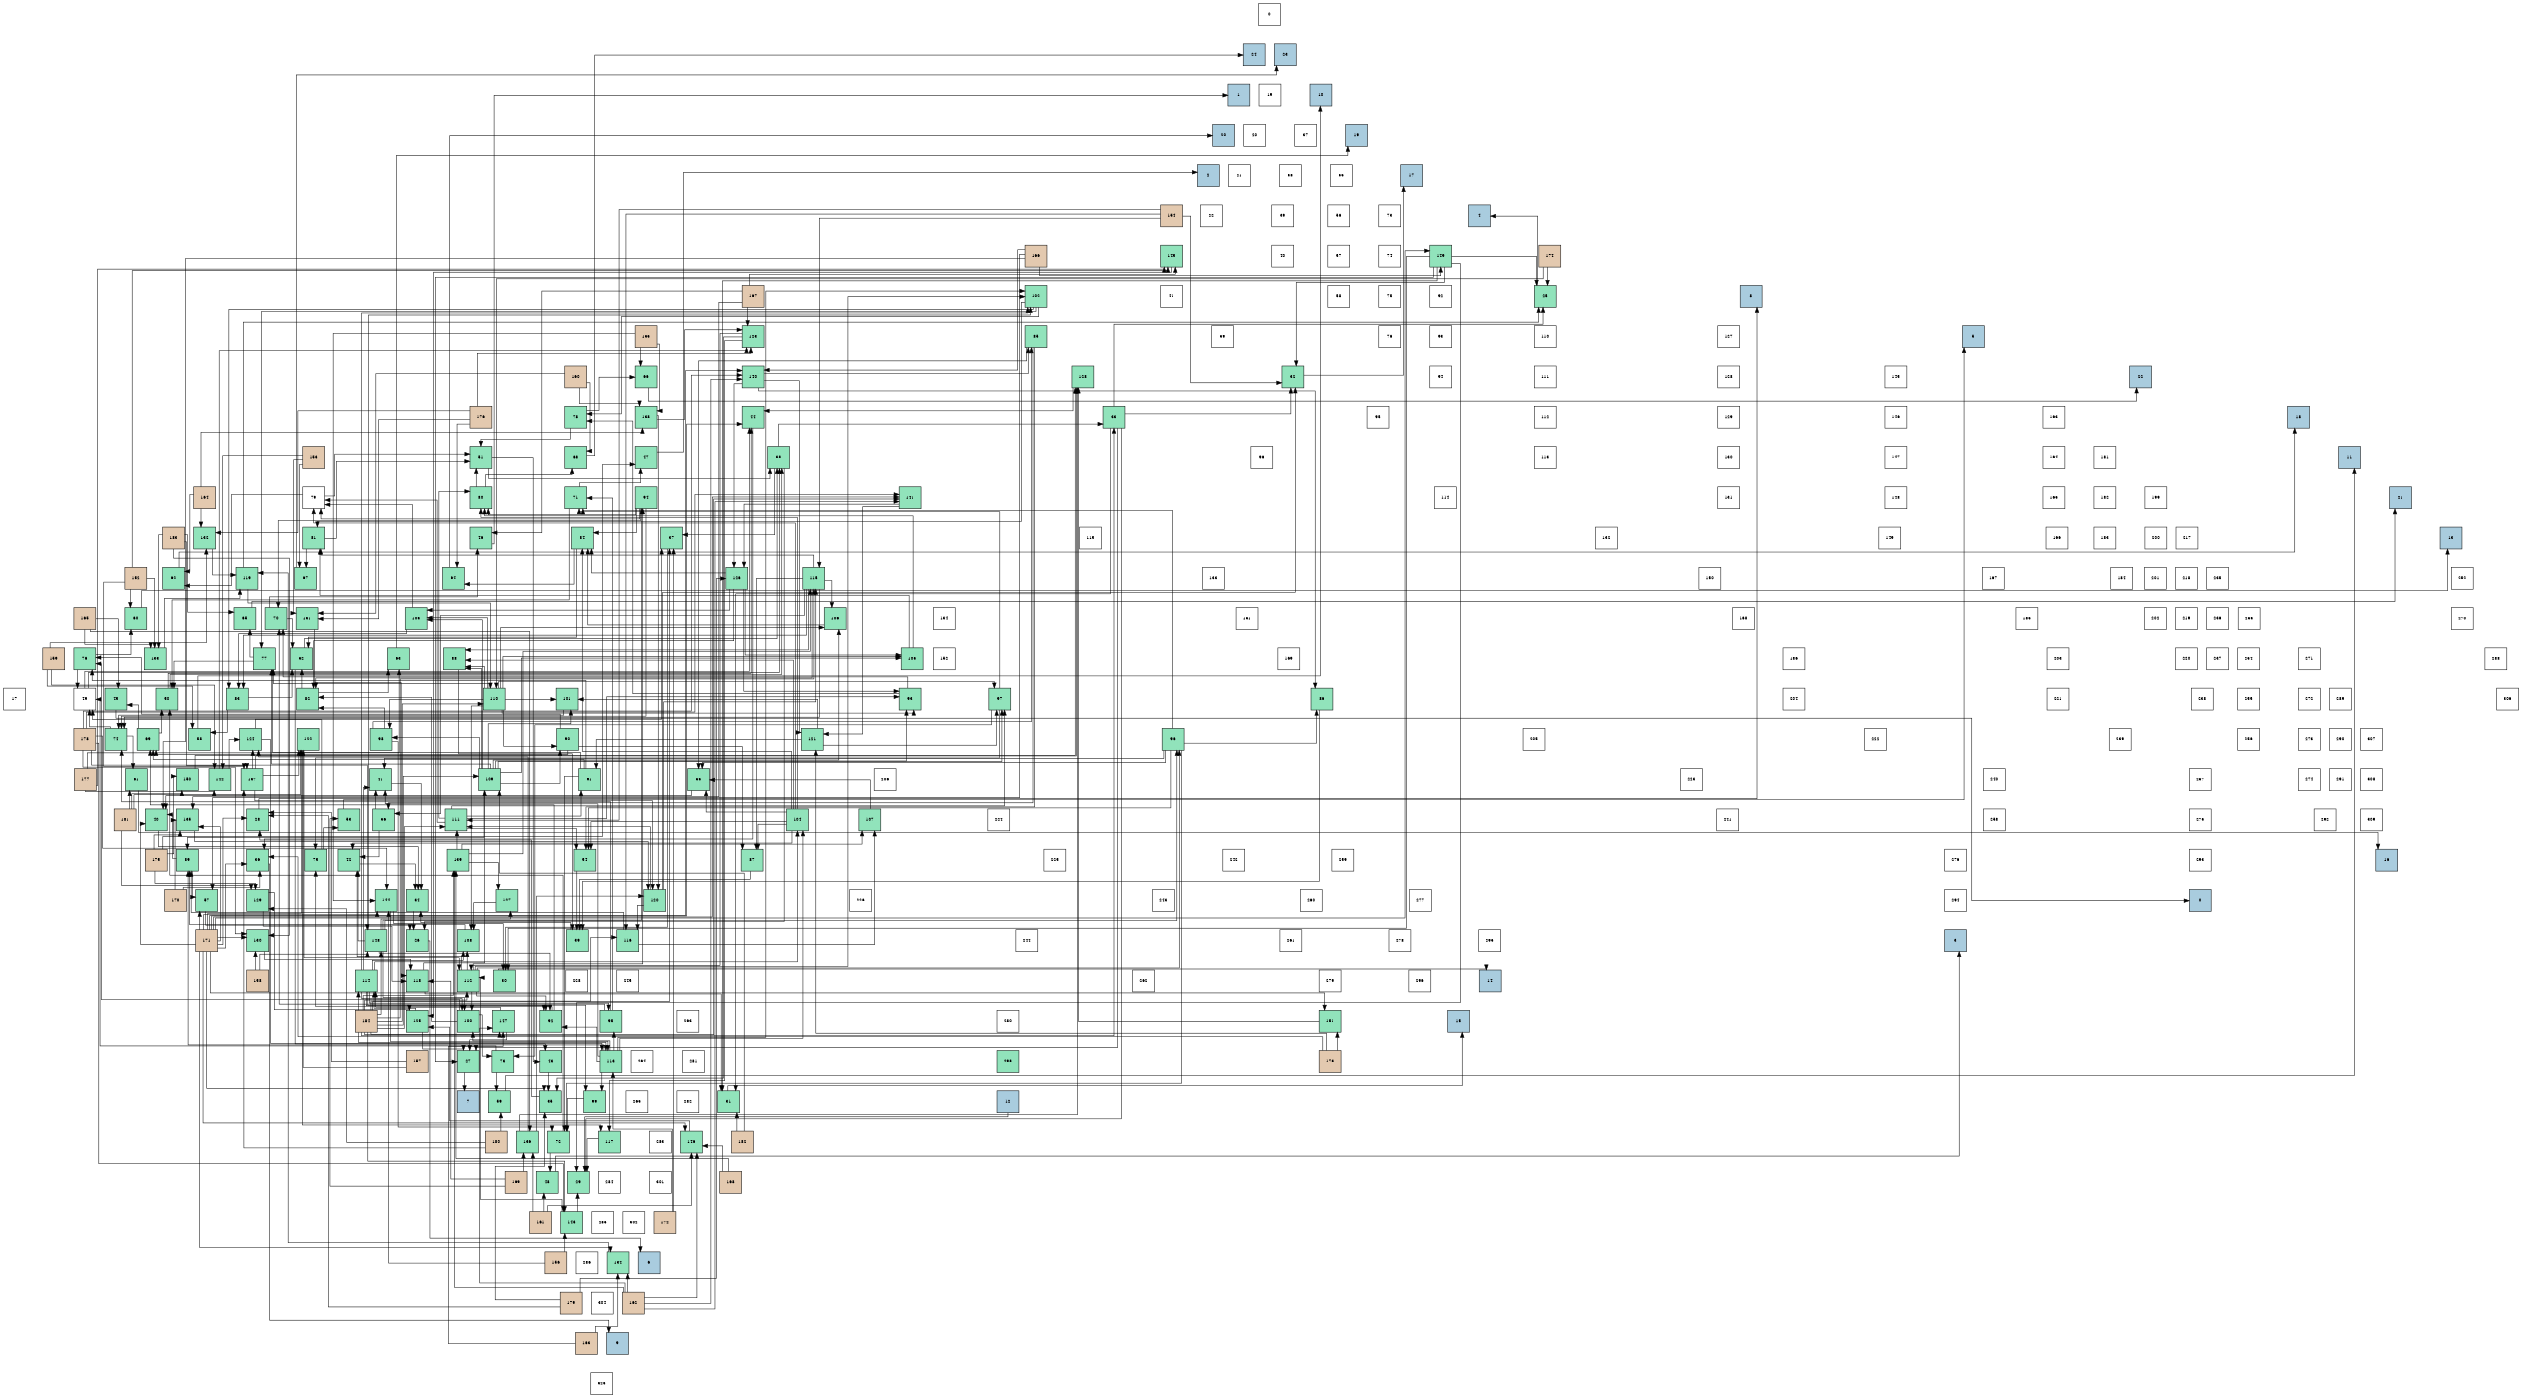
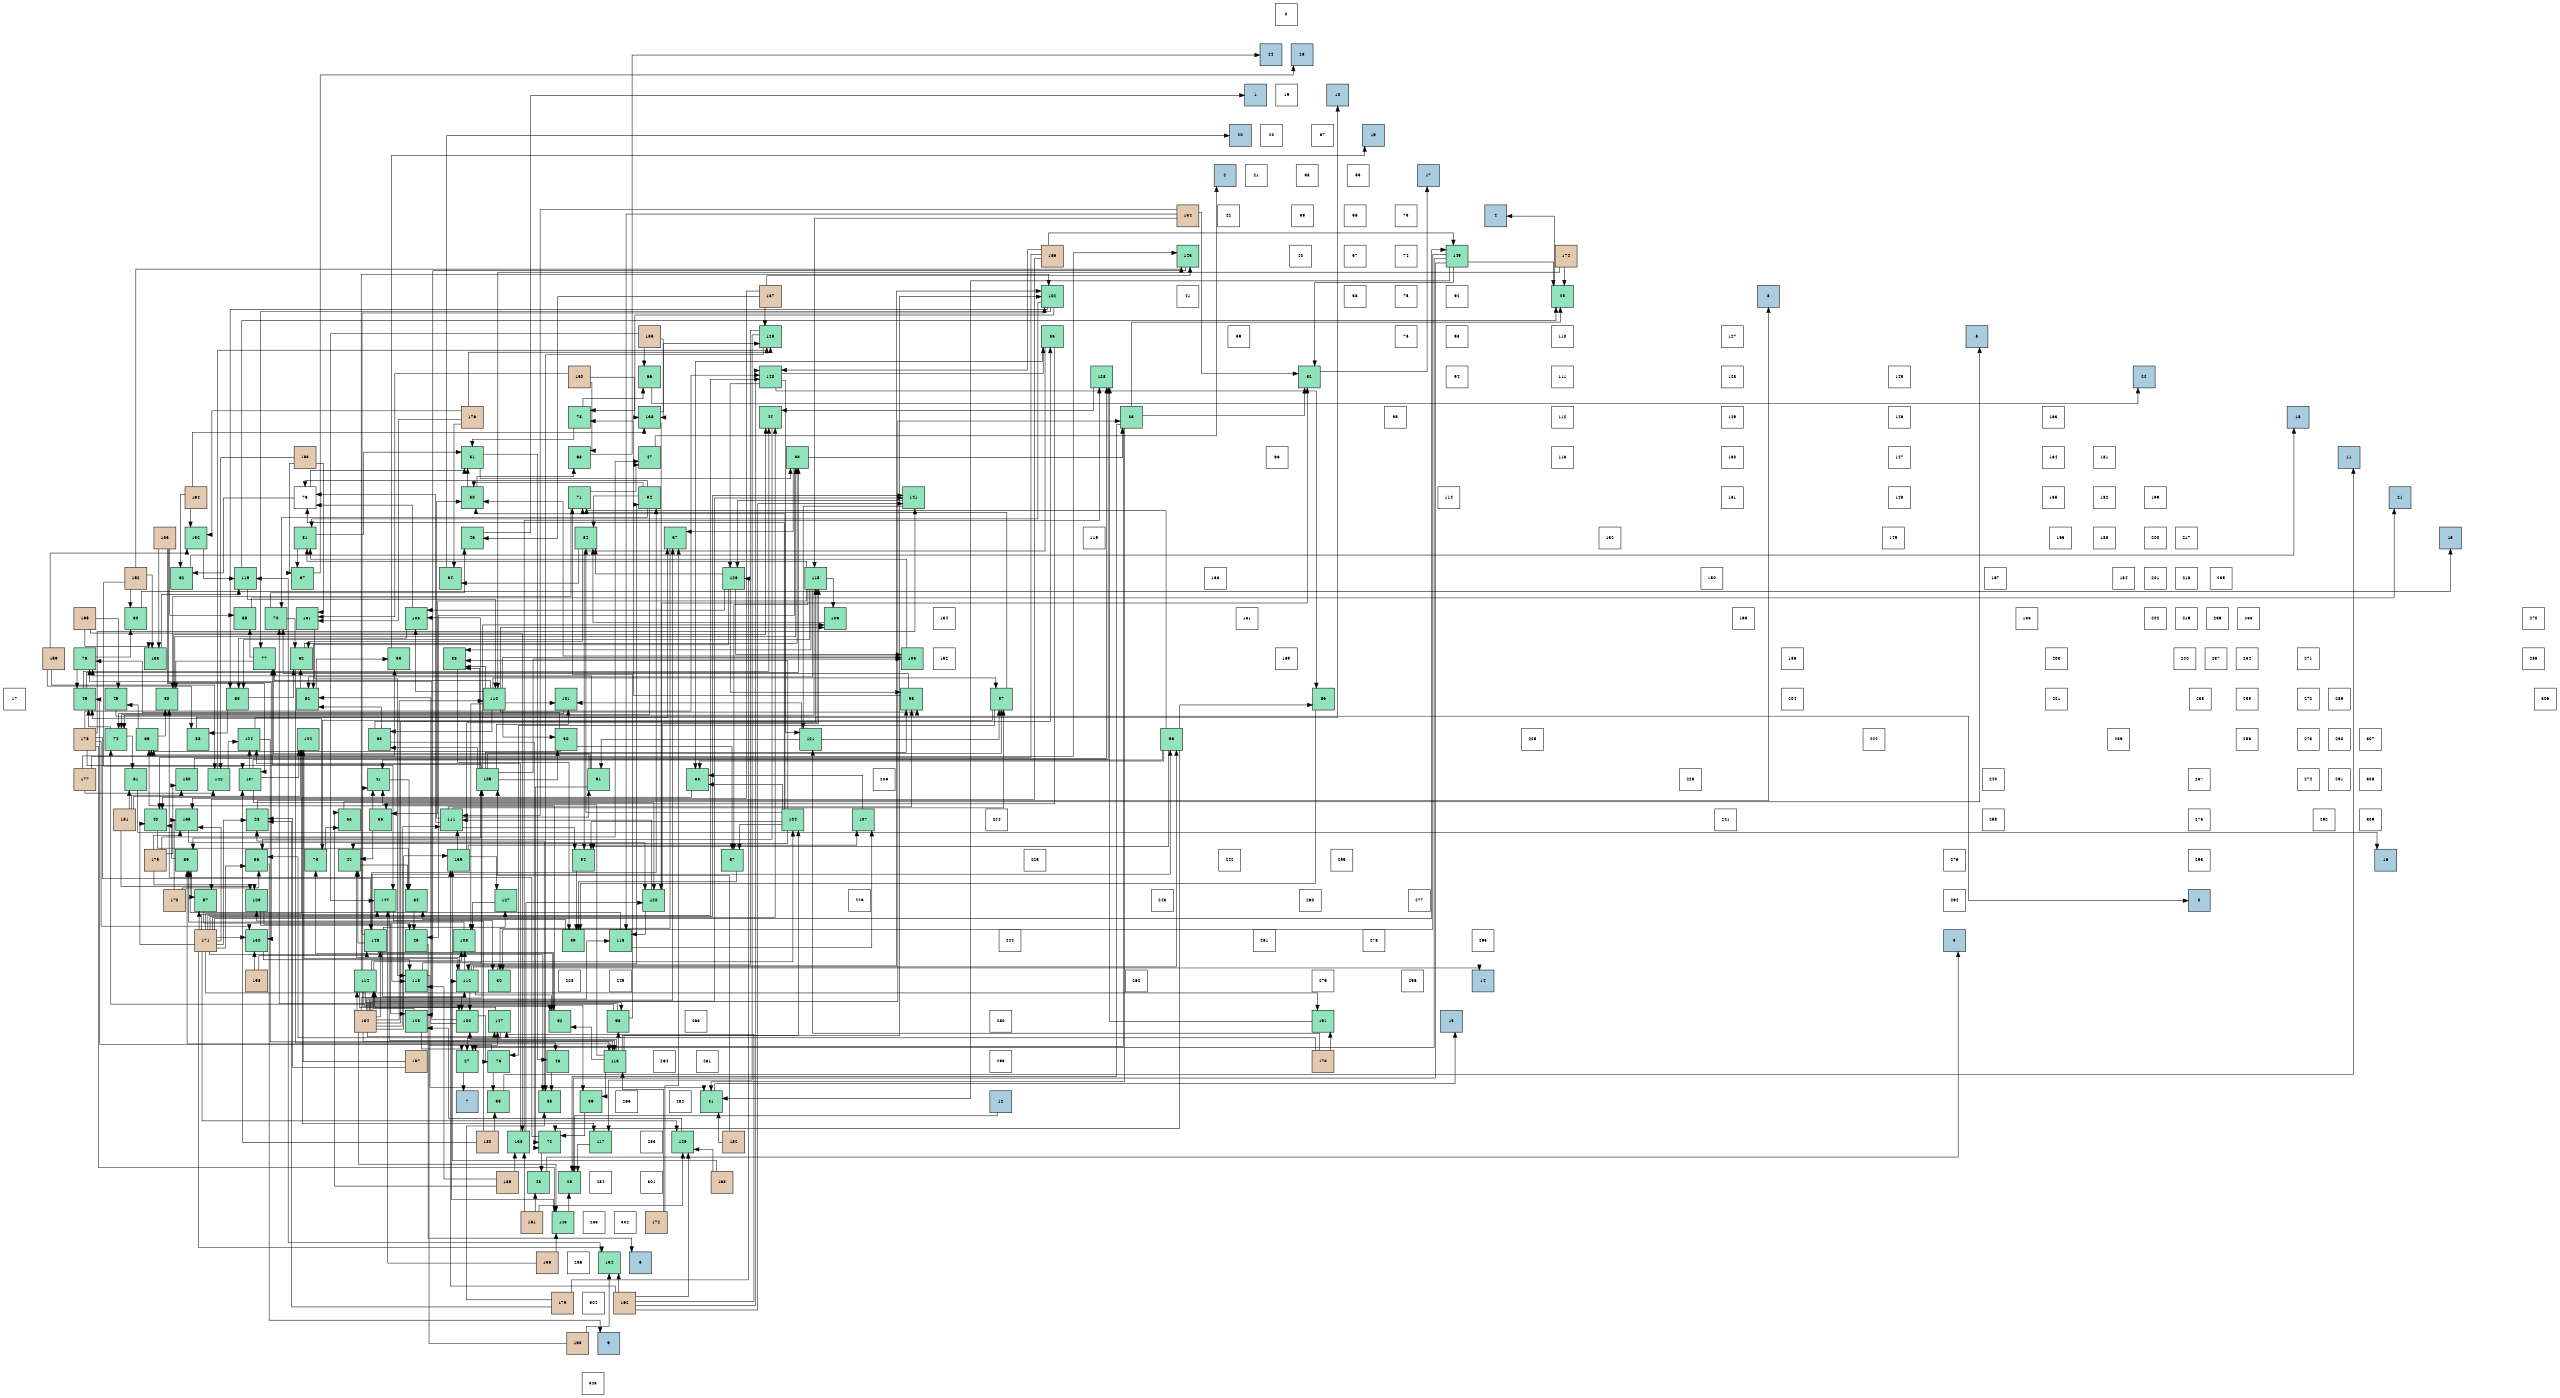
node "252": removed
node "49": fillcolor #ffffff -> #91e3bb
node "298": fillcolor #91e3bb -> #ffffff
